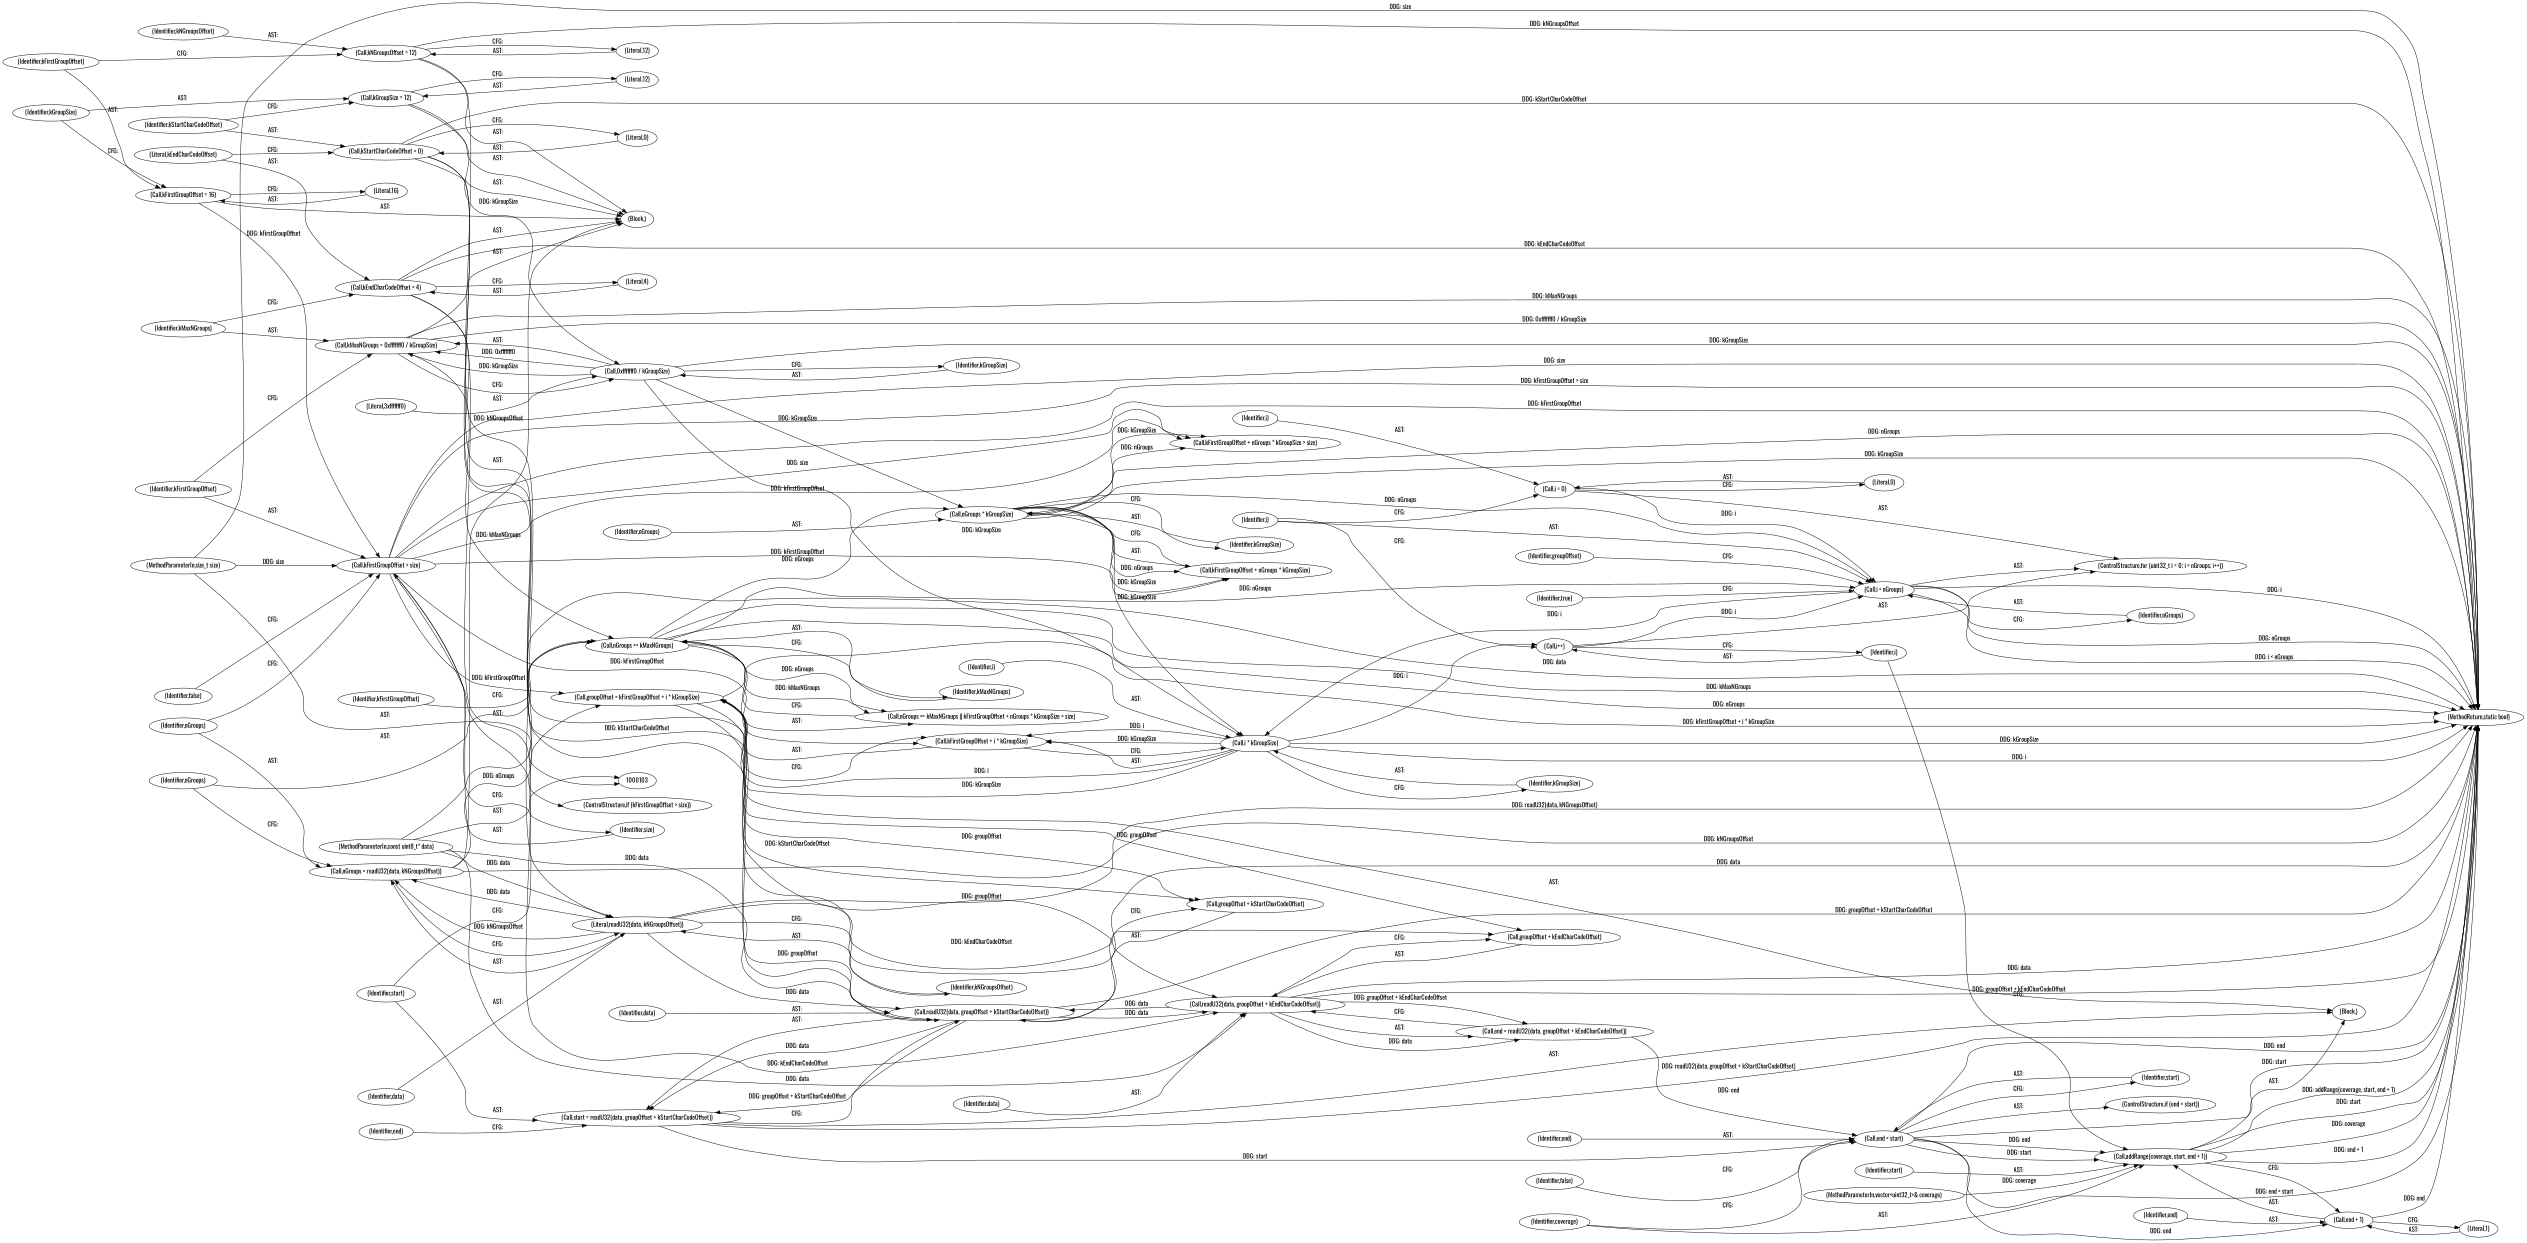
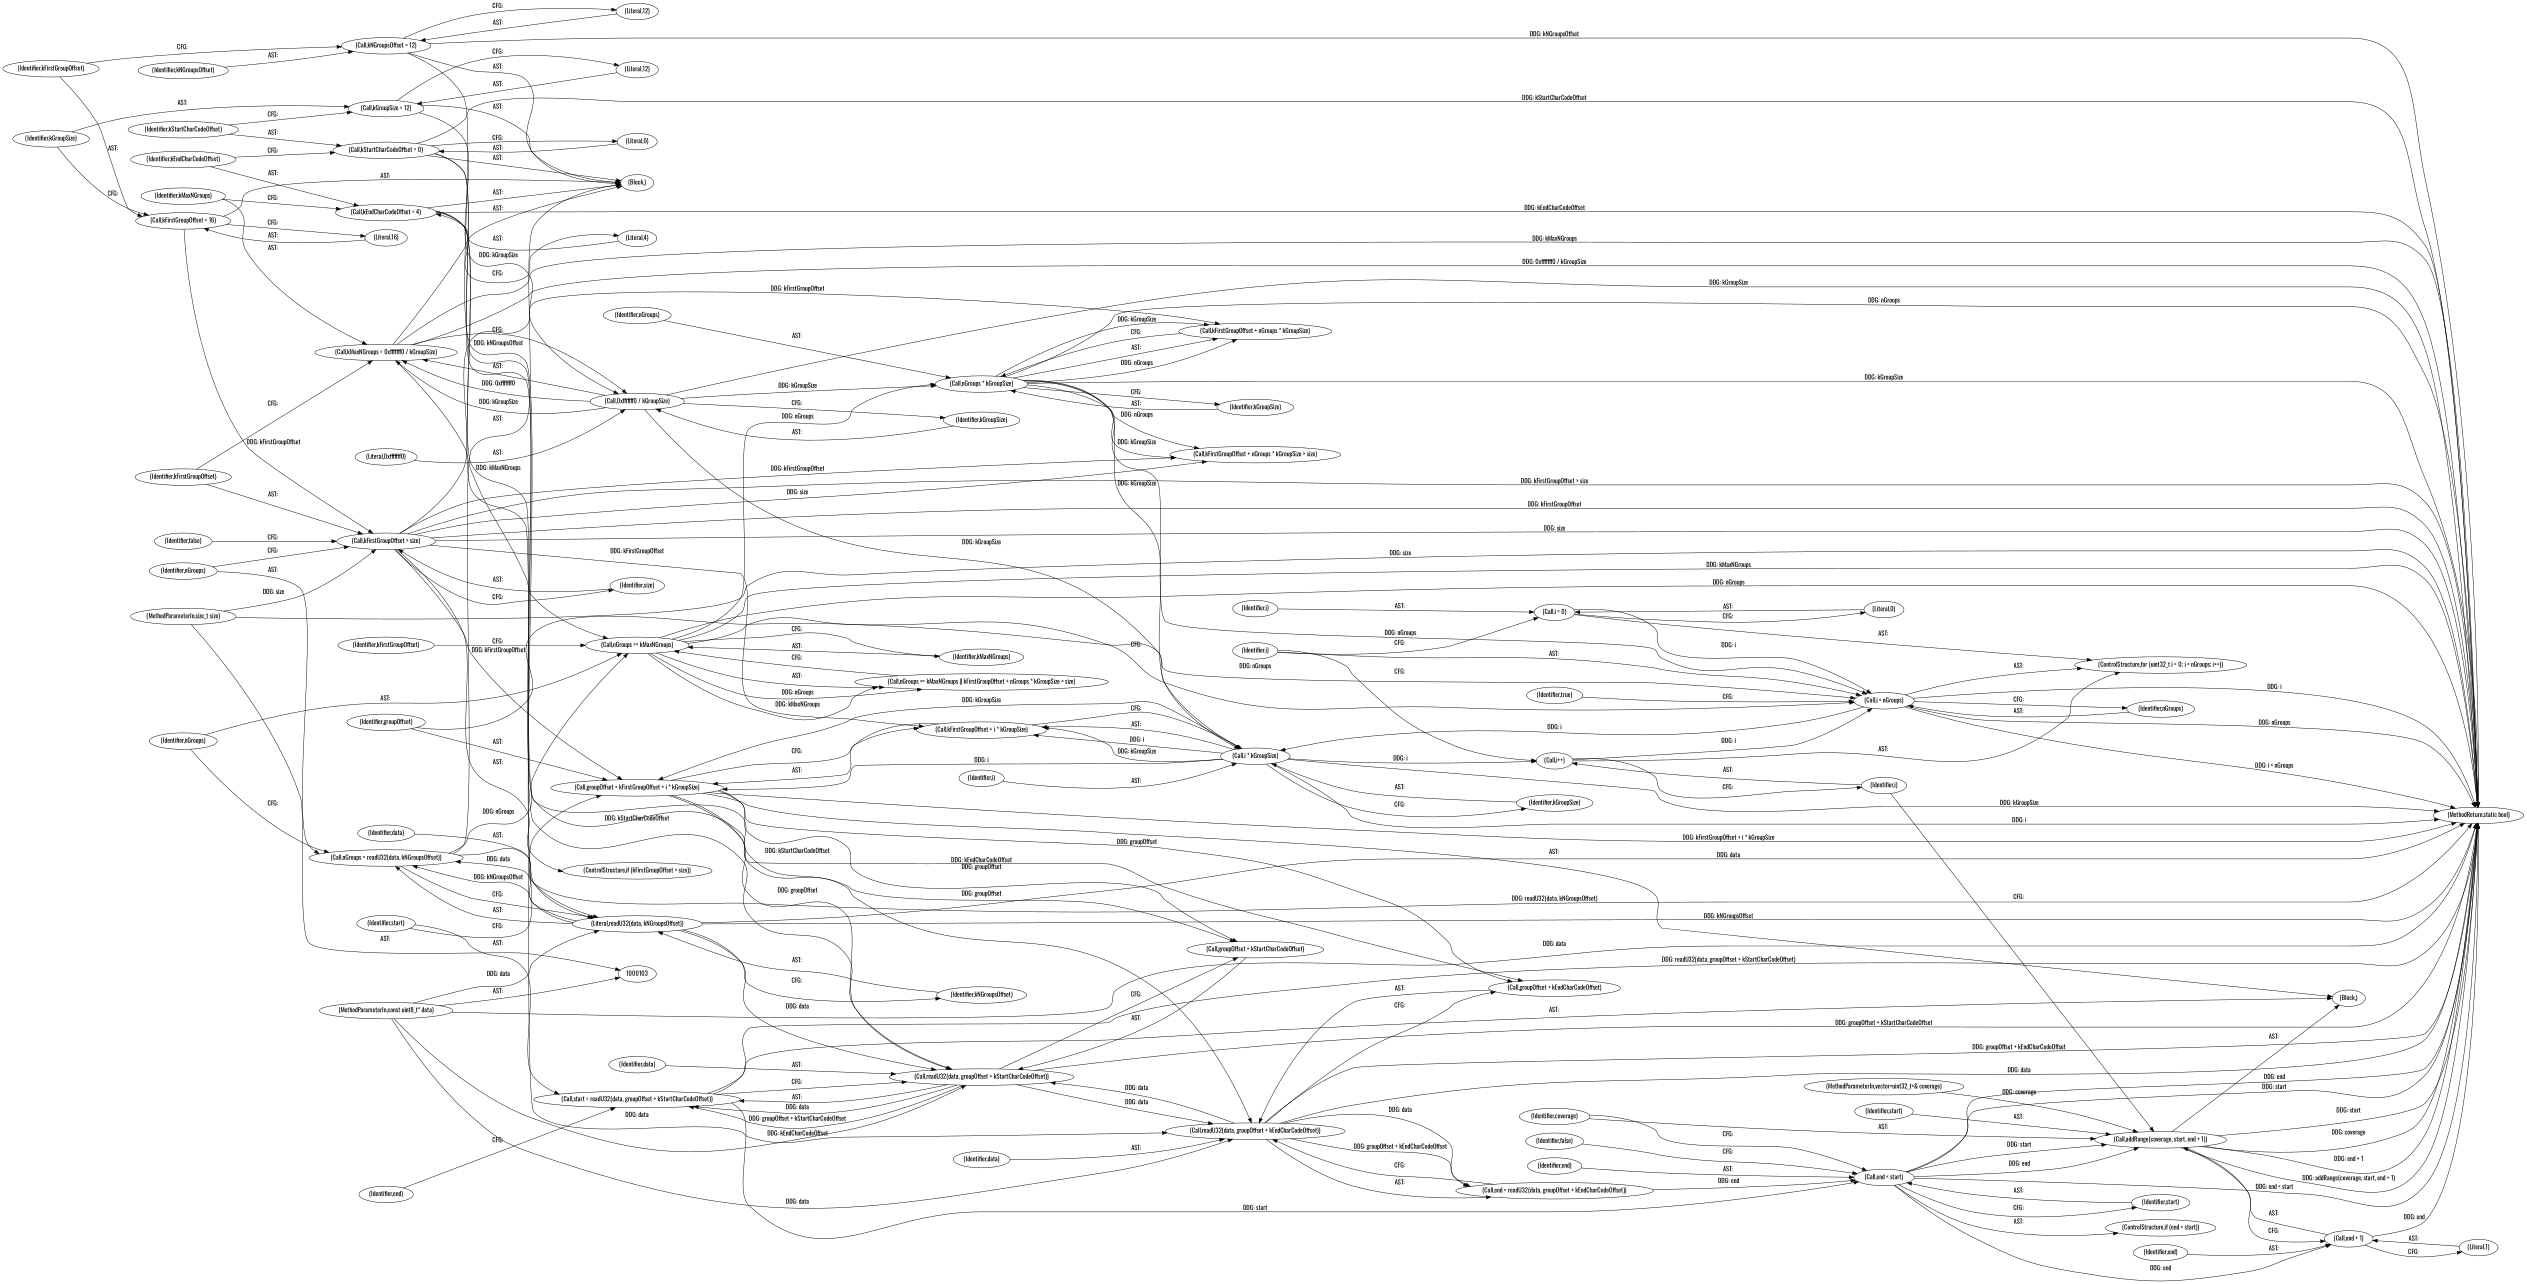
node "(Literal,kEndCharCodeOffset)": label "(Literal,kEndCharCodeOffset)" -> "(Identifier,kEndCharCodeOffset)"
node "(Literal,3xfffffff0)": label "(Literal,3xfffffff0)" -> "(Literal,0xfffffff0)"
edge "(Identifier,groupOffset)" -> "(Call,groupOffset = kFirstGroupOffset + i * kGroupSize)": added, label "AST:"
